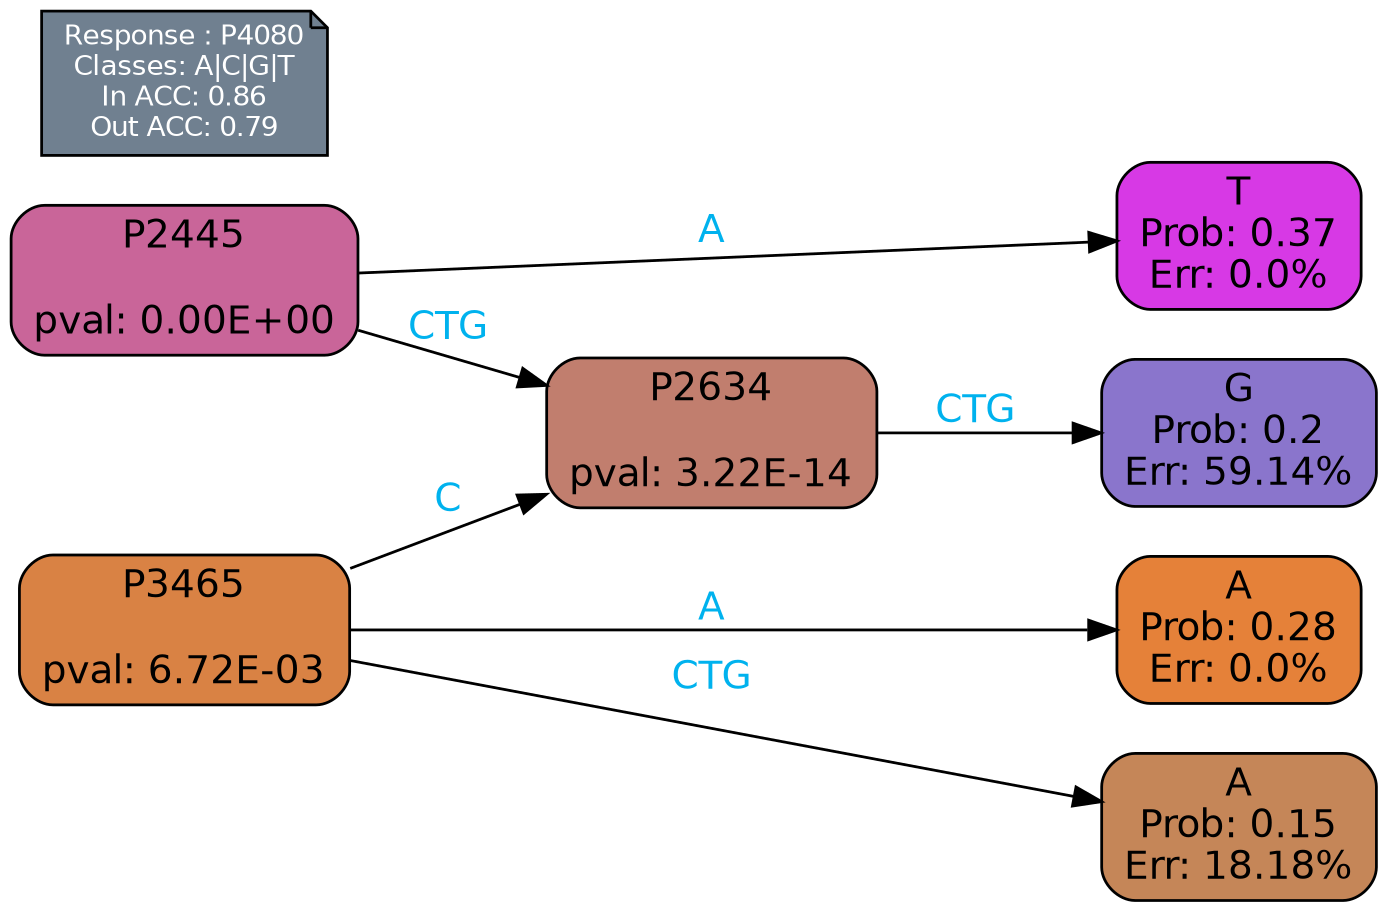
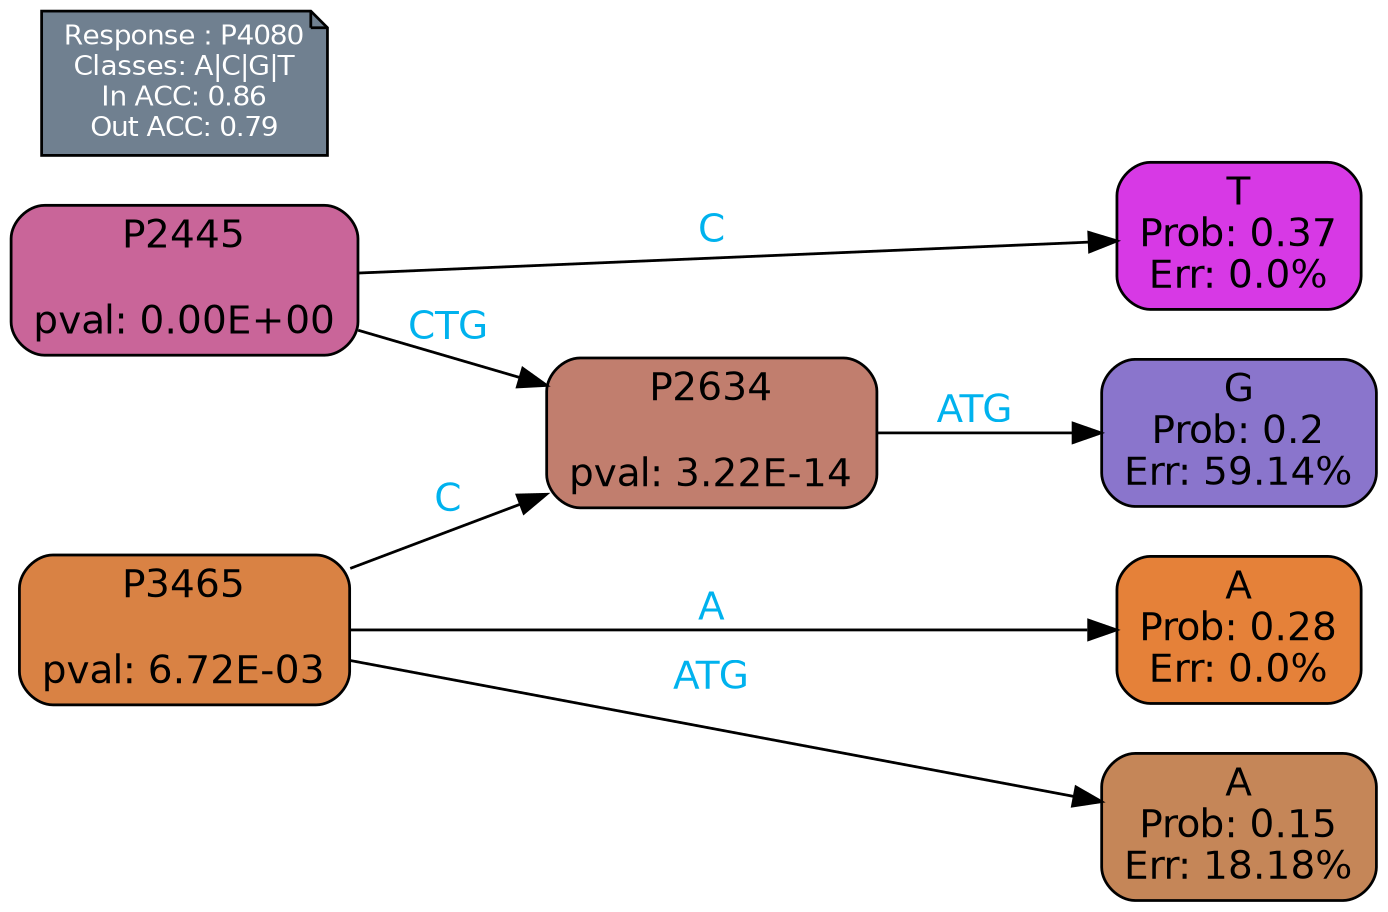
edge "P2445 pval: 0.00E+00" -> "T Prob: 0.37 Err: 0.0%": label "A" -> "C"
edge "P2634 pval: 3.22E-14" -> "G Prob: 0.2 Err: 59.14%": label "CTG" -> "ATG"
edge "P3465 pval: 6.72E-03" -> "A Prob: 0.15 Err: 18.18%": label "CTG" -> "ATG"
